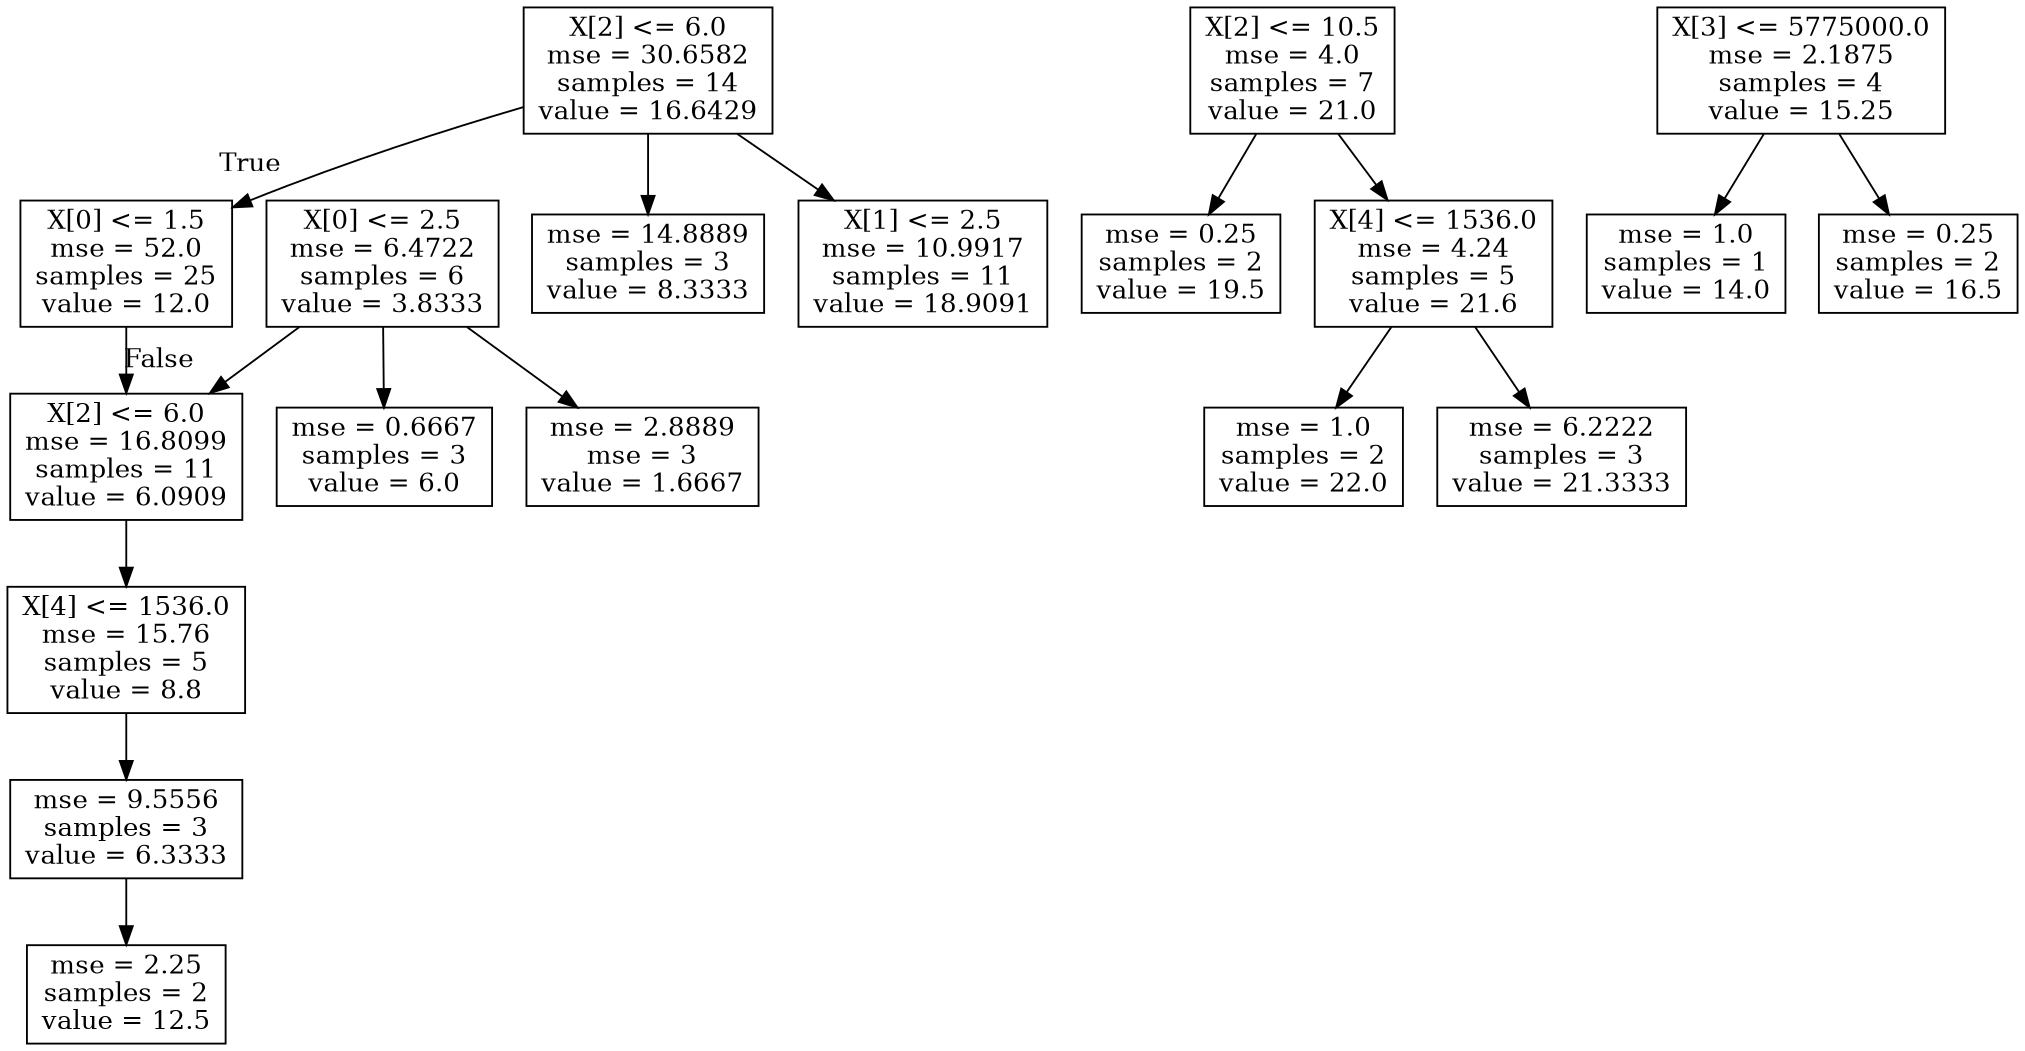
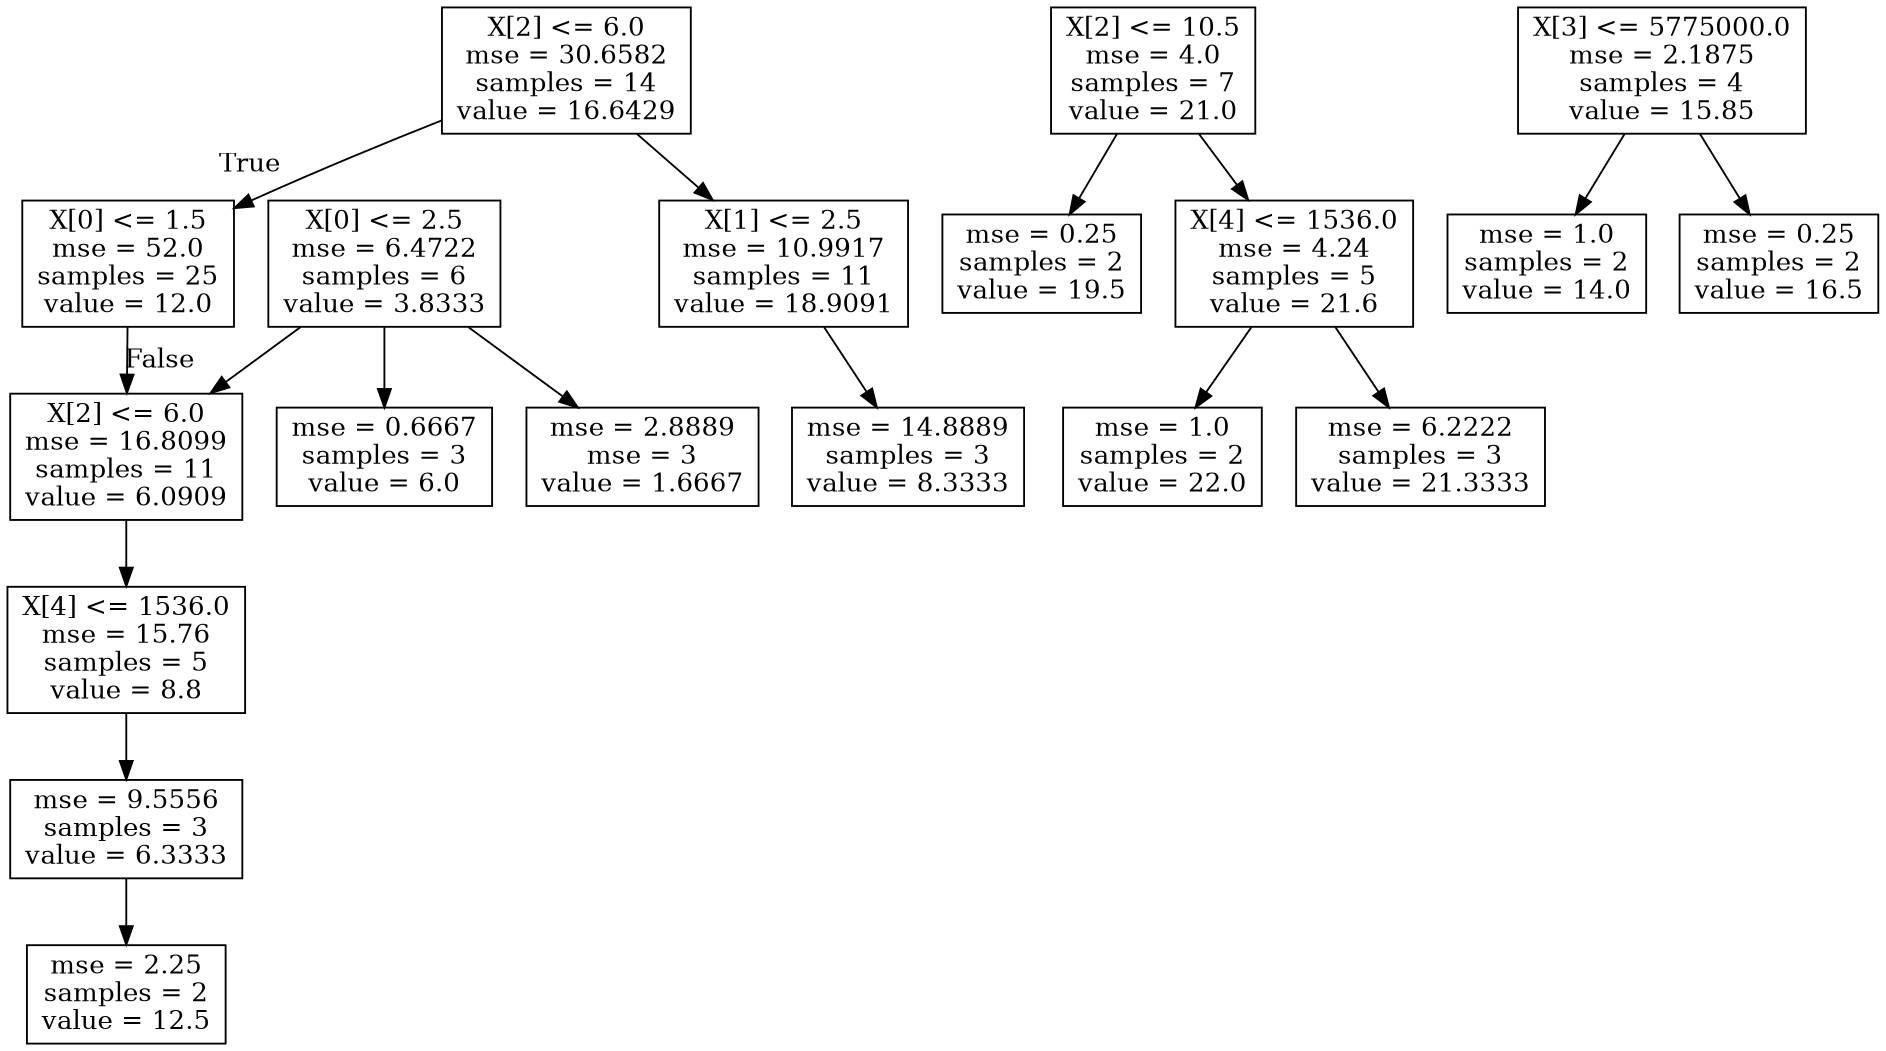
node "X[3] <= 5775000.0 mse = 2.1875 samples = 4 value = 15.25": label "X[3] <= 5775000.0 mse = 2.1875 samples = 4 value = 15.25" -> "X[3] <= 5775000.0 mse = 2.1875 samples = 4 value = 15.85"
edge "X[2] <= 6.0 mse = 30.6582 samples = 14 value = 16.6429" -> "mse = 14.8889 samples = 3 value = 8.3333": now "X[1] <= 2.5 mse = 10.9917 samples = 11 value = 18.9091" -> "mse = 14.8889 samples = 3 value = 8.3333"
node "mse = 1.0 samples = 1 value = 14.0": label "mse = 1.0 samples = 1 value = 14.0" -> "mse = 1.0 samples = 2 value = 14.0"
